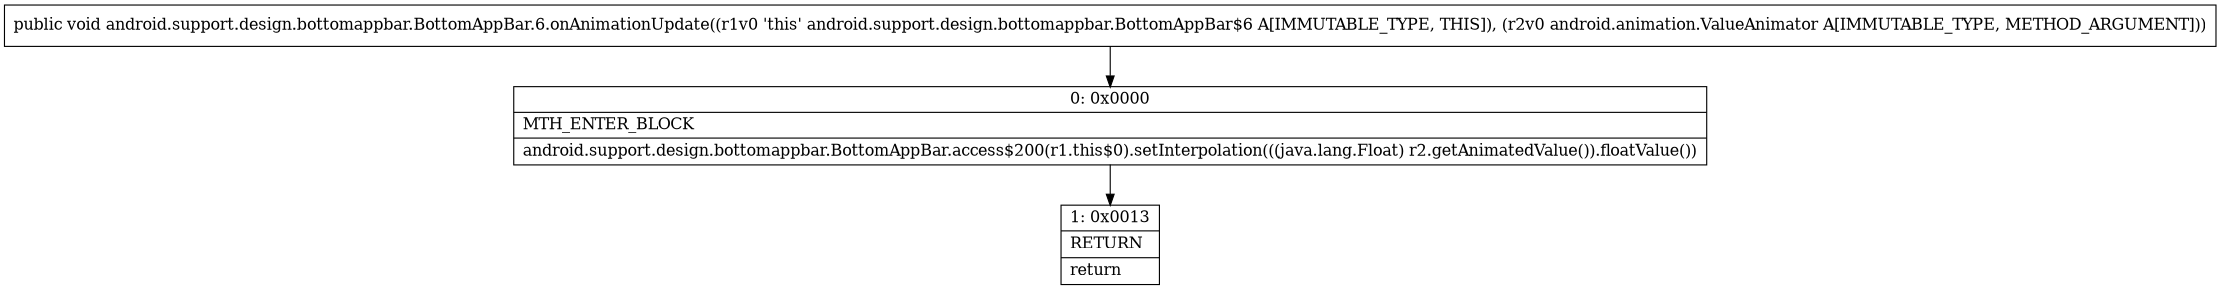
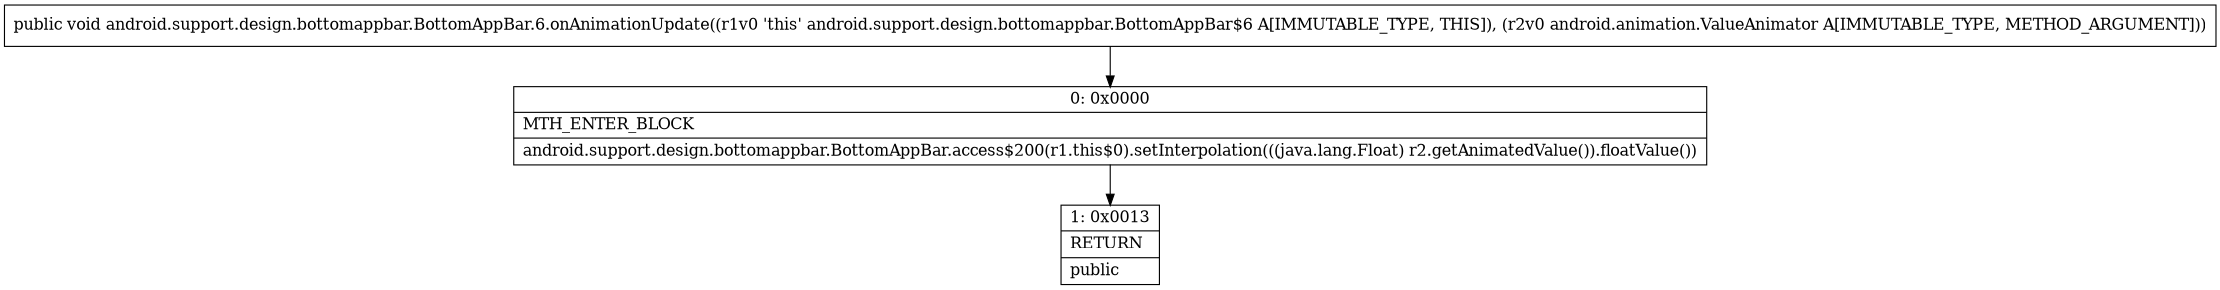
node "1: 0x0013": text "return" -> "public"
